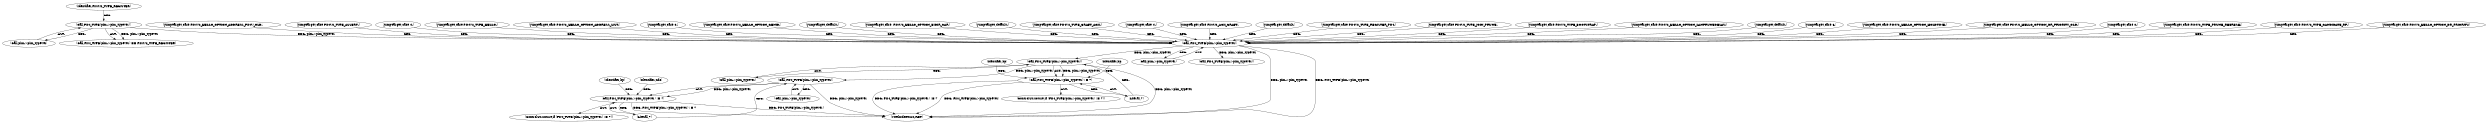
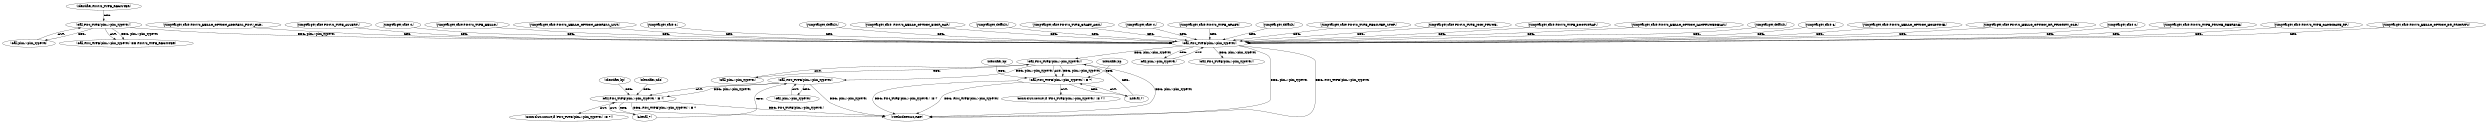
node "(JumpTarget,case PIMV2_HELLO_OPTION_GENID:)": removed
node "(JumpTarget,case PIMV2_ACK_GRAFT:)": label "(JumpTarget,case PIMV2_ACK_GRAFT:)" -> "(JumpTarget,case PIMV2_TYPE_GRAFT:)"
node "(JumpTarget,case PIMV2_TYPE_REGISTER_PIM:)": label "(JumpTarget,case PIMV2_TYPE_REGISTER_PIM:)" -> "(JumpTarget,case PIMV2_TYPE_REGISTER_STOP:)"
